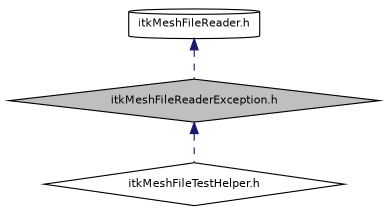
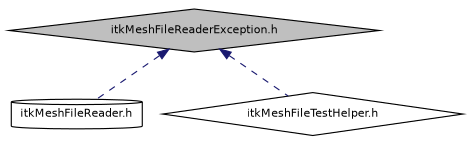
edge "itkMeshFileReaderException.h" -> "itkMeshFileReader.h": reversed
